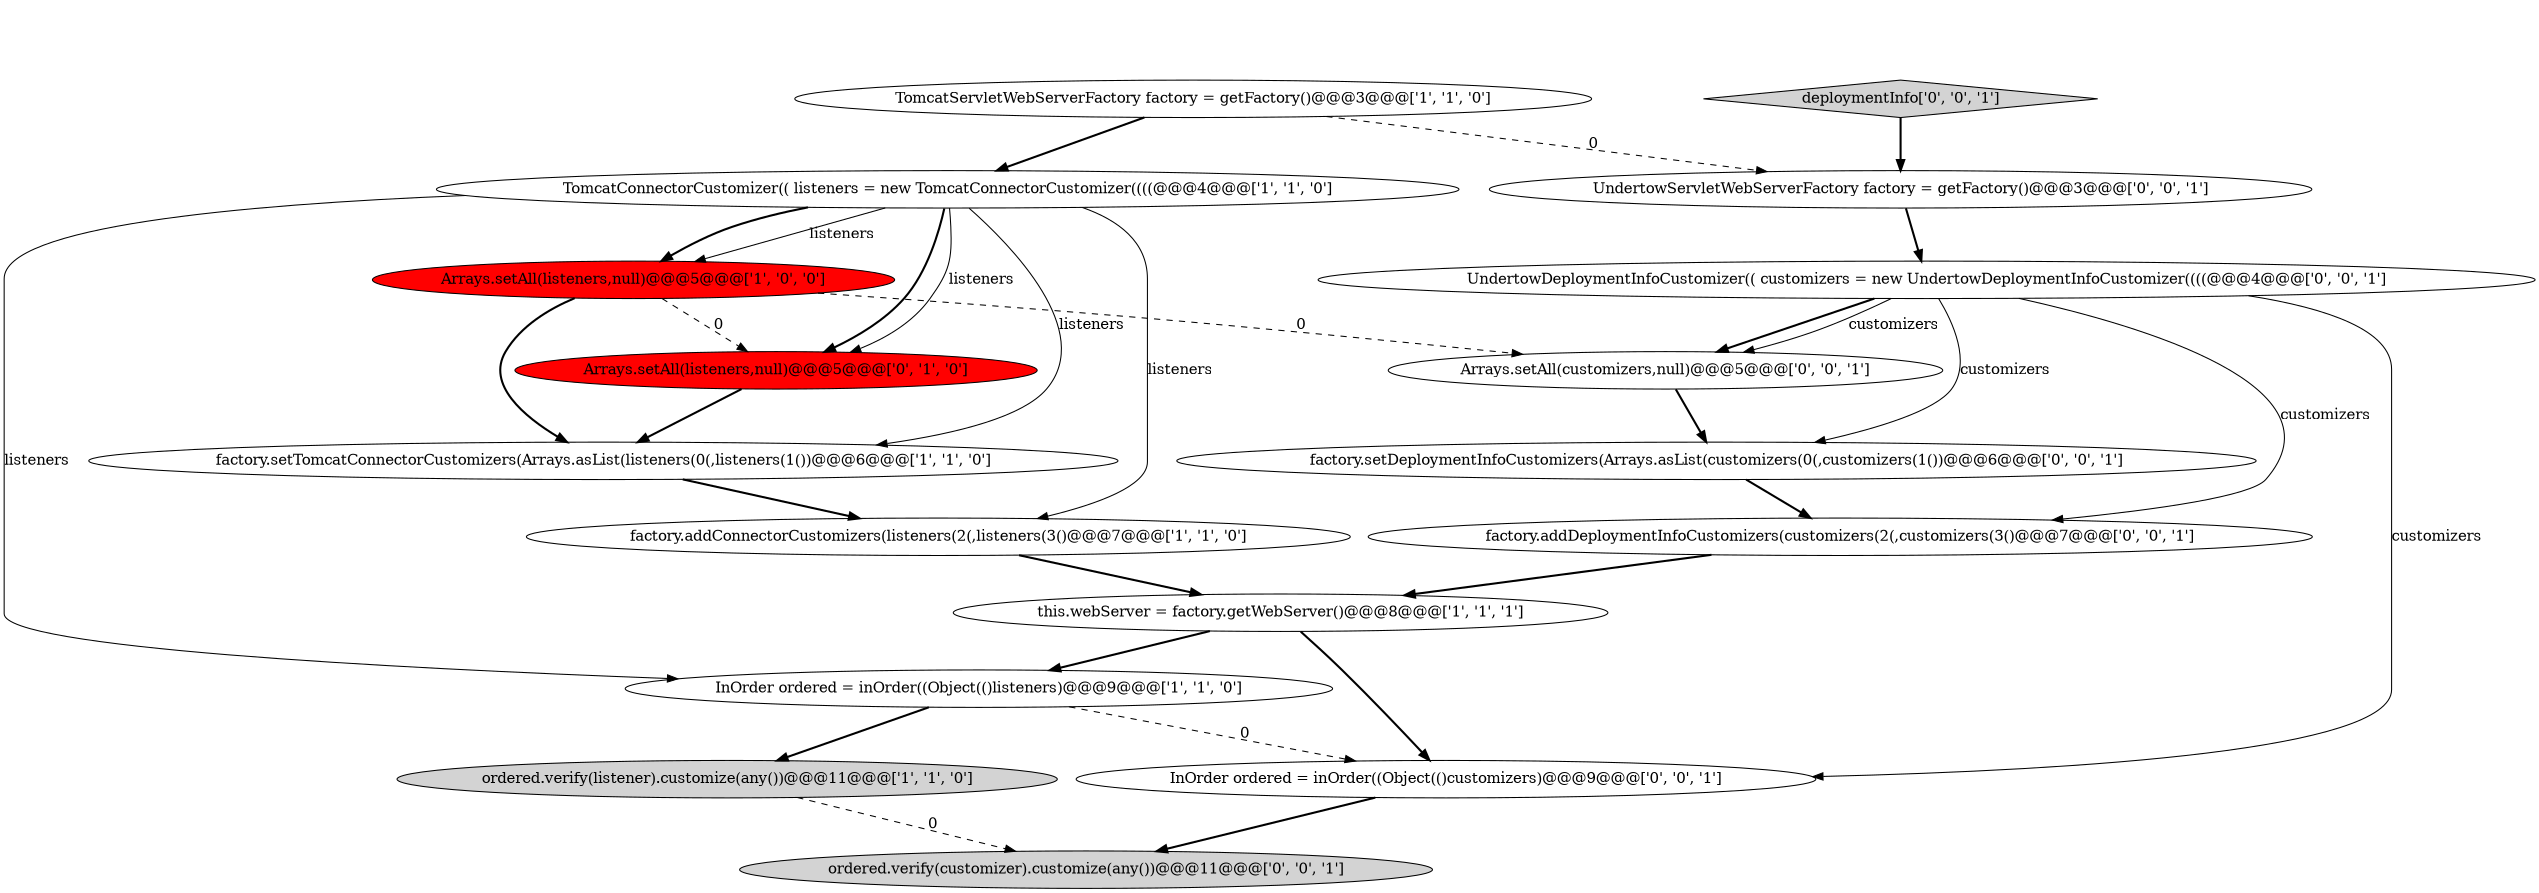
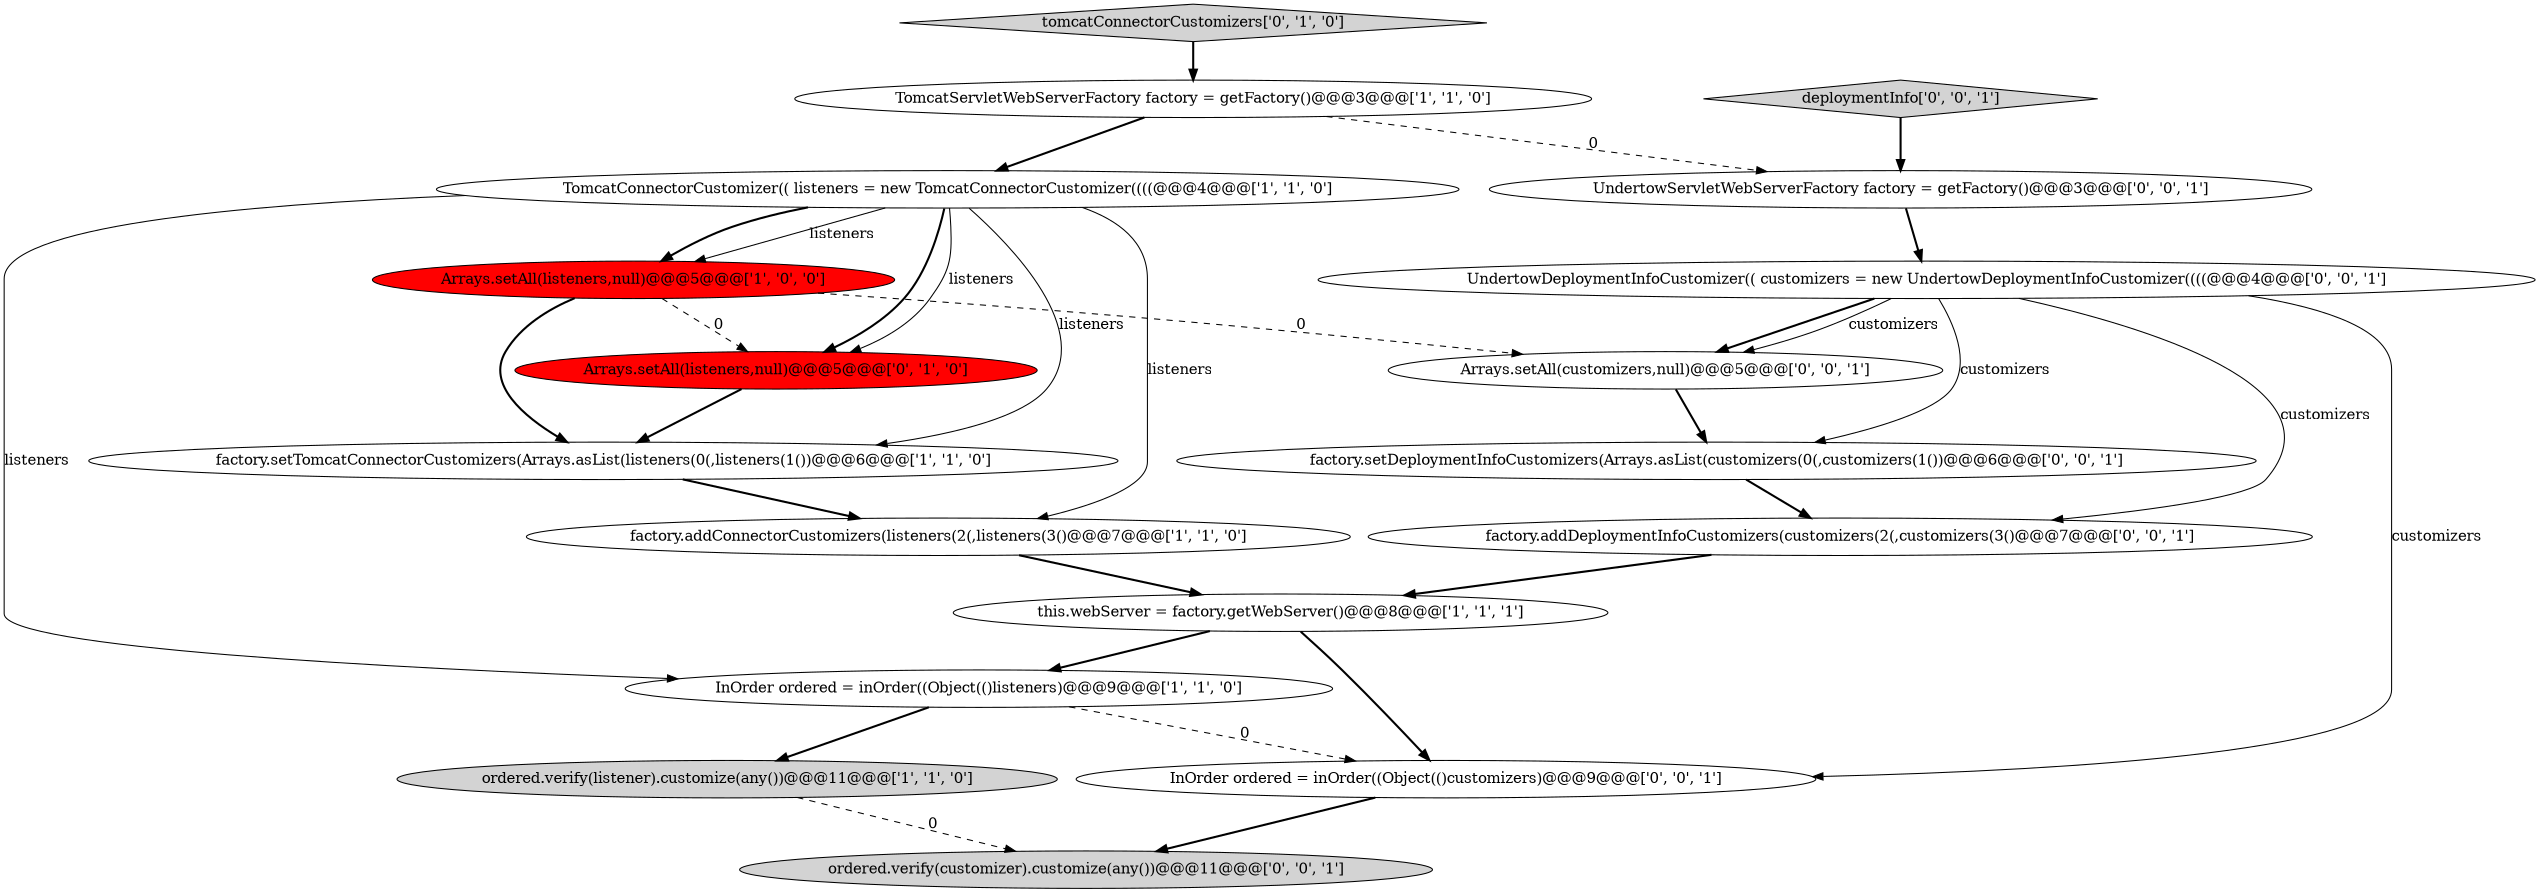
node "tomcatConnectorCustomizers['0', '1', '0']": added
